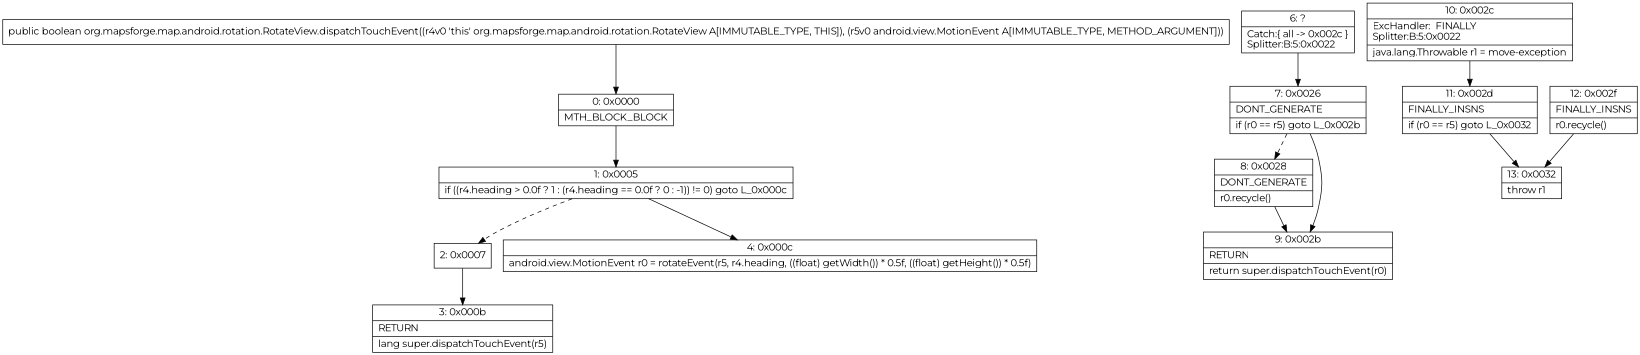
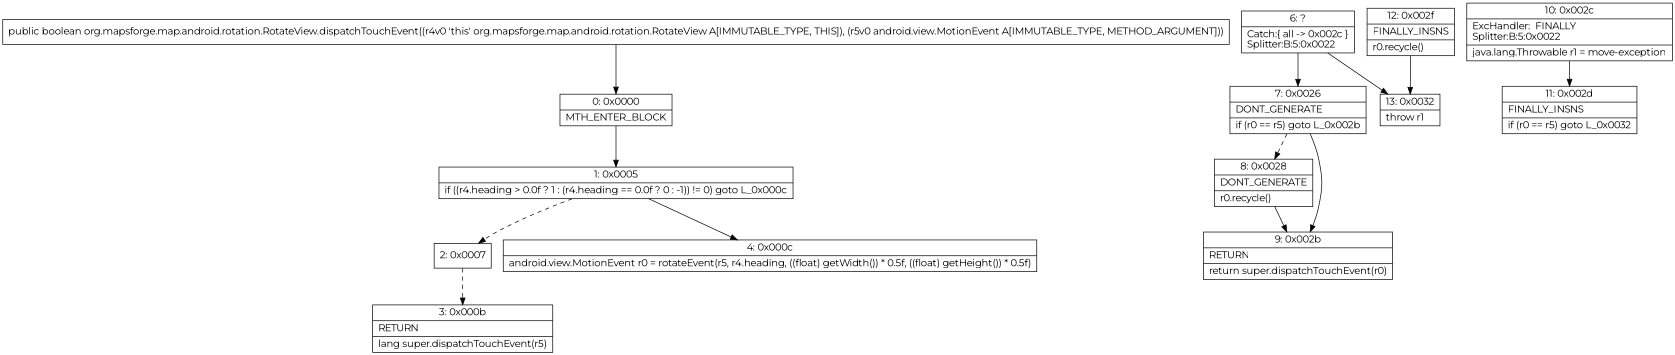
node "0: 0x0000": text "MTH_BLOCK_BLOCK" -> "MTH_ENTER_BLOCK"
edge "11: 0x002d" -> "13: 0x0032": now "6: ?" -> "13: 0x0032"
edge "2: 0x0007" -> "3: 0x000b": style solid -> dashed
